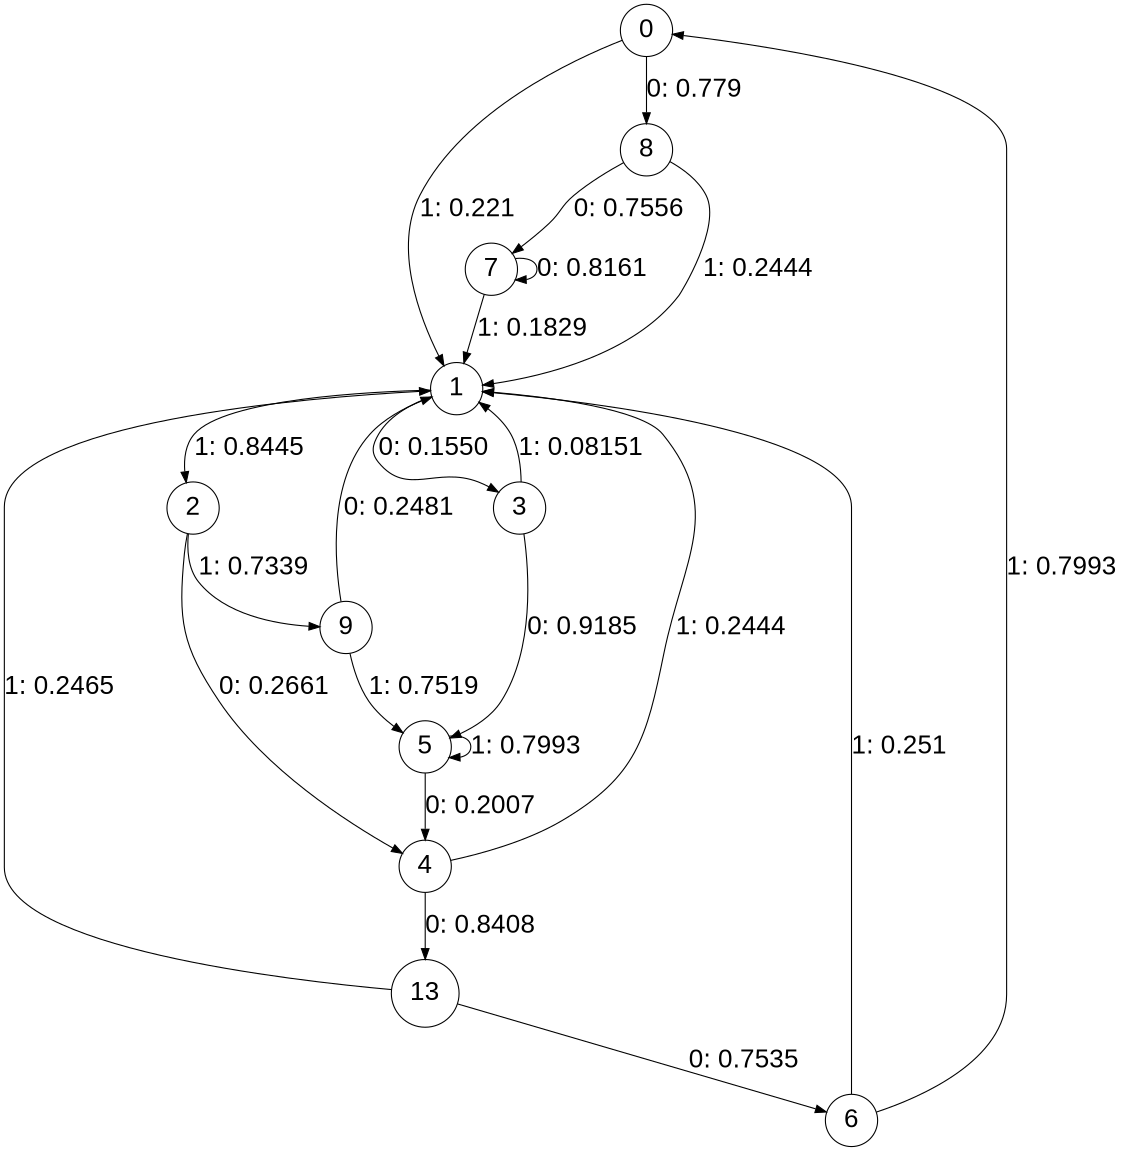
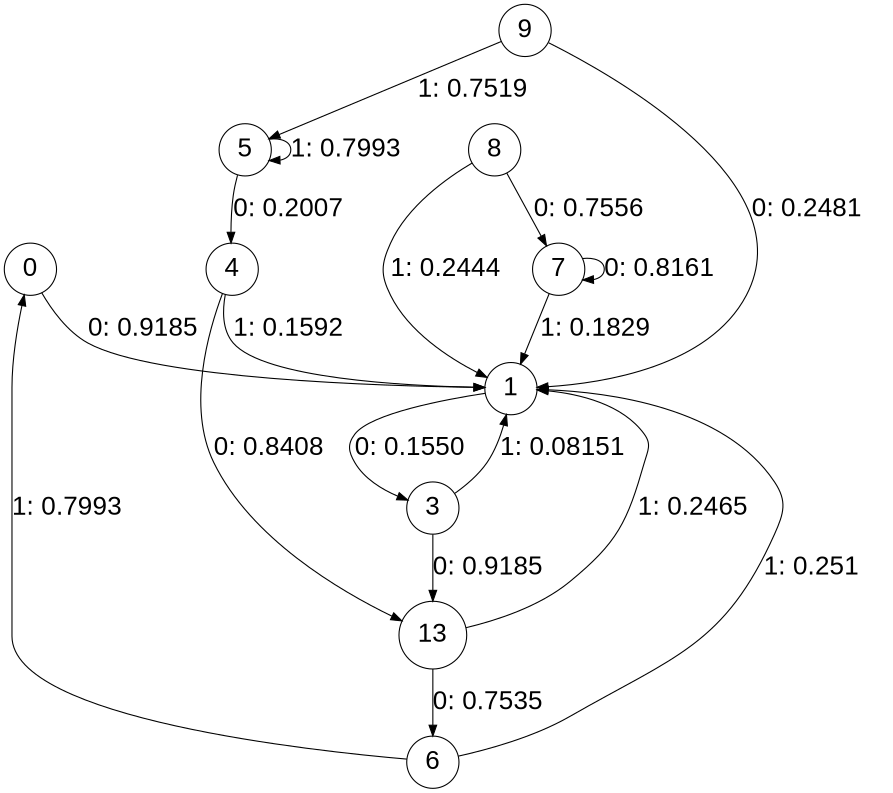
edge "0" -> "8": removed, label "0: 0.779"
edge "0" -> "1": label "1: 0.221    " -> "0: 0.9185   "
node "2": removed
edge "4" -> "1": label "1: 0.2444   " -> "1: 0.1592   "
edge "3" -> "5": now "3" -> "13"
